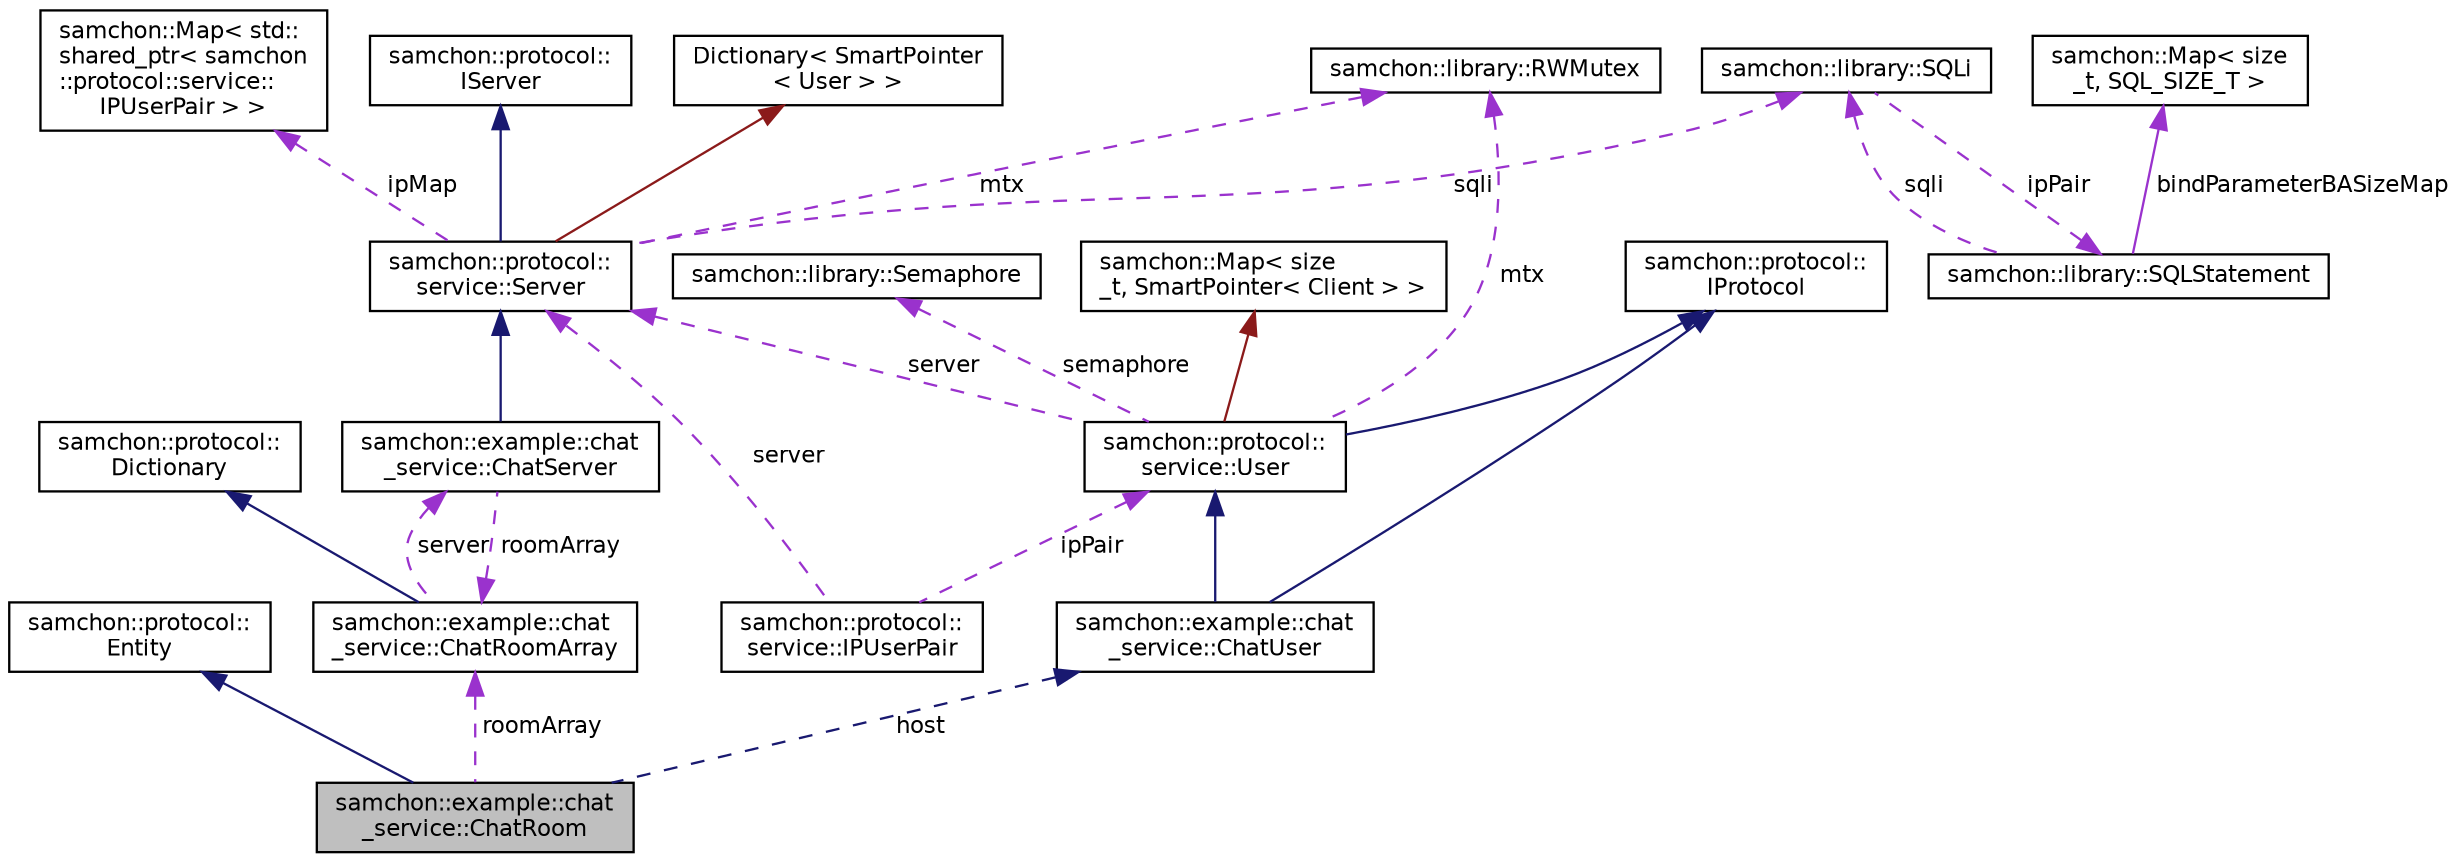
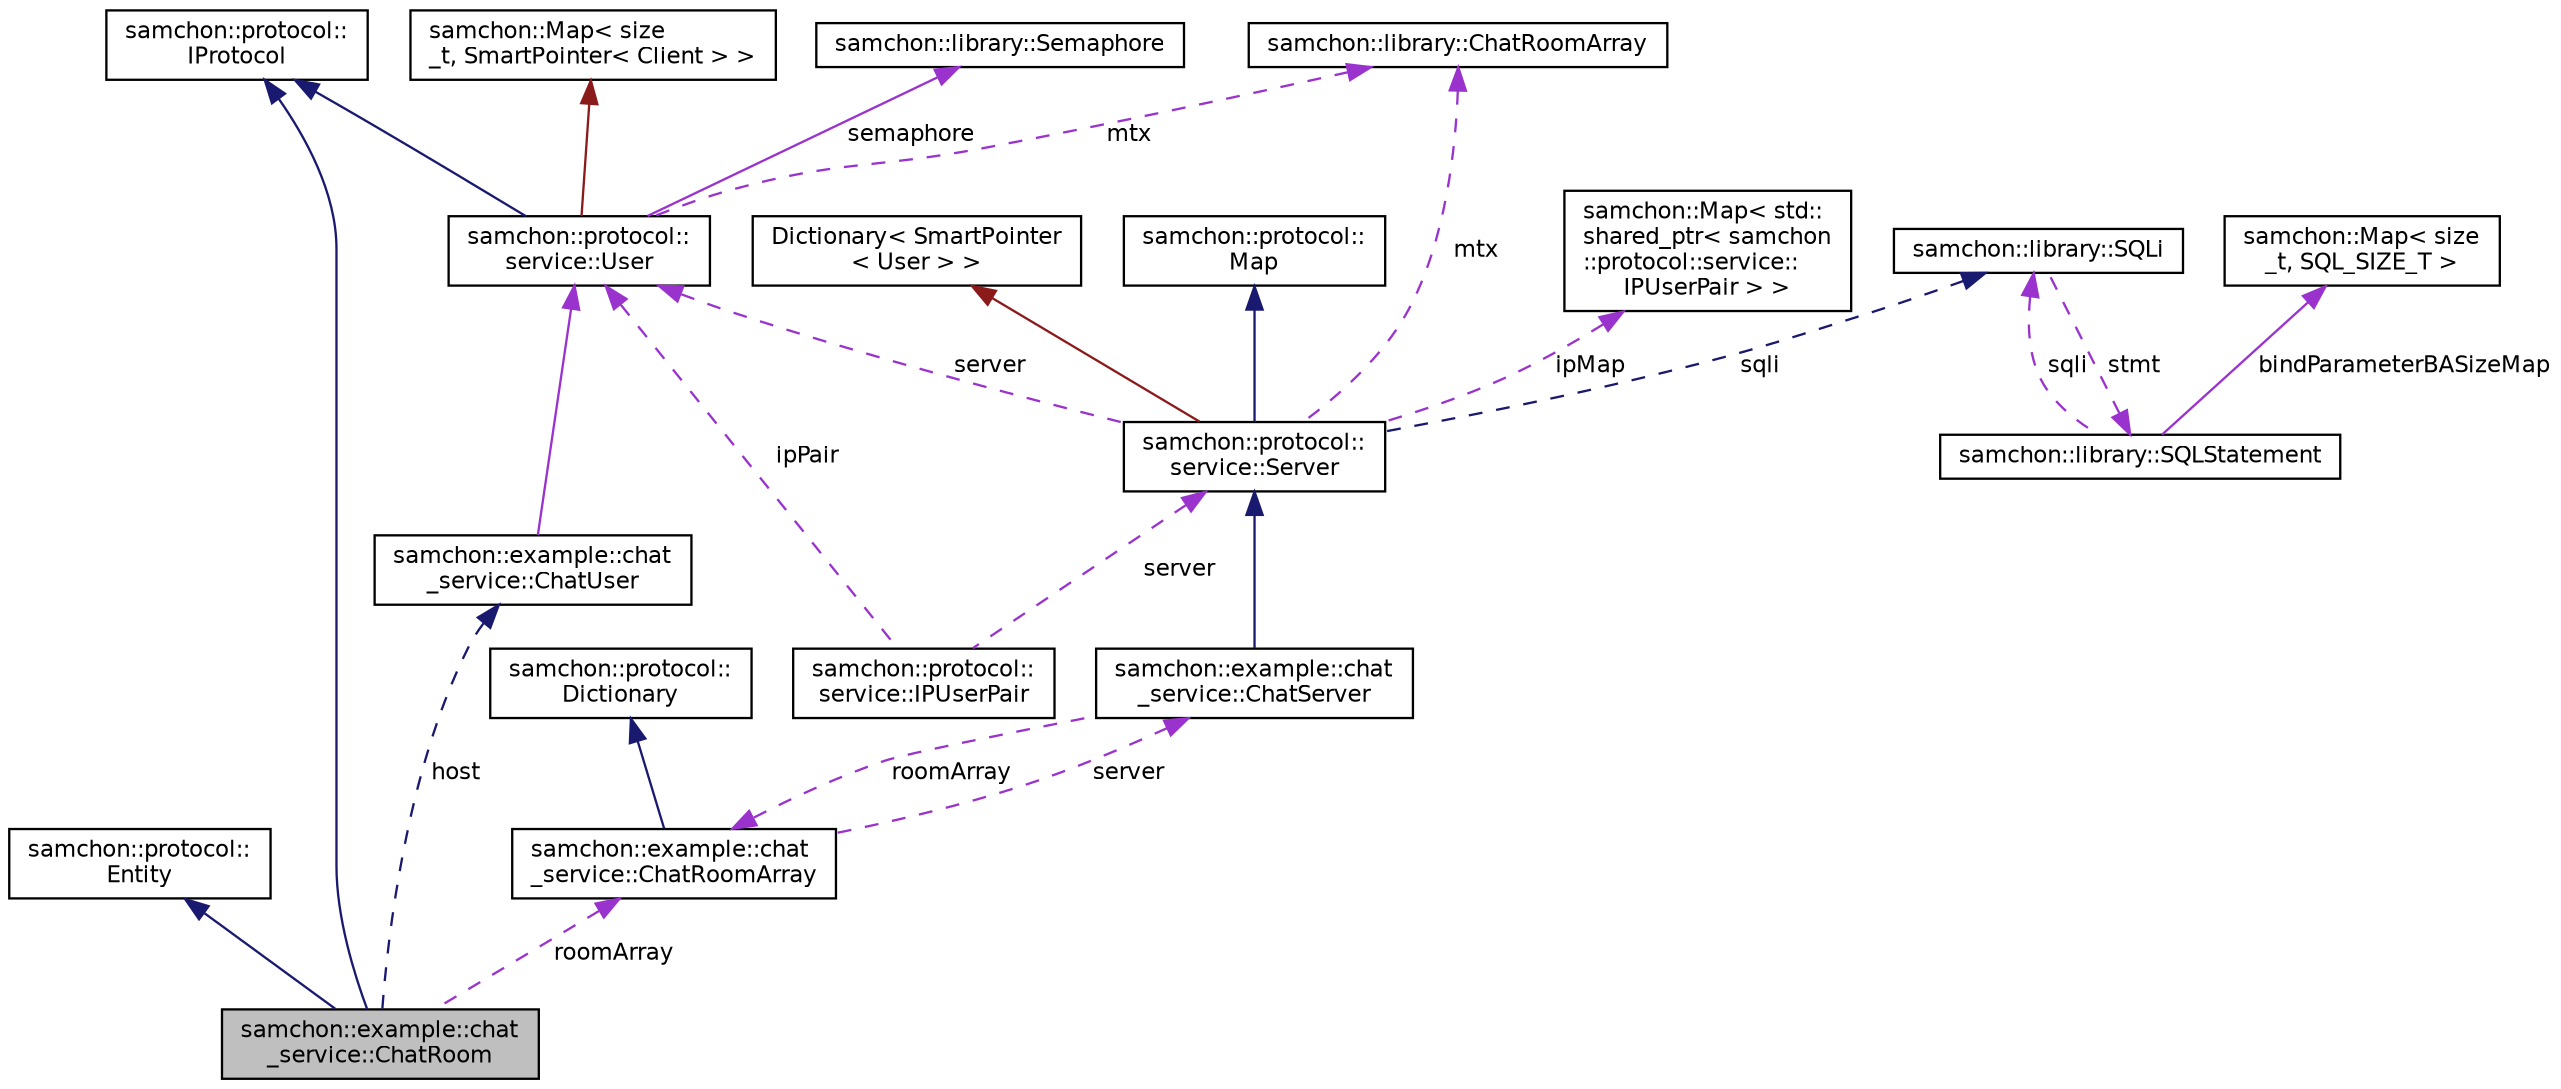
node "samchon::protocol:: IServer": label "samchon::protocol:: IServer" -> "samchon::protocol:: Map"
node "samchon::library::RWMutex": label "samchon::library::RWMutex" -> "samchon::library::ChatRoomArray"
edge "samchon::library::SQLi" -> "samchon::library::SQLStatement": label " ipPair" -> " stmt"
edge "samchon::protocol:: service::Server" -> "samchon::library::SQLi": color darkorchid3 -> midnightblue
edge "samchon::protocol:: service::User" -> "samchon::library::Semaphore": style dashed -> solid
edge "samchon::protocol:: service::User" -> "samchon::protocol:: service::Server": reversed
edge "samchon::example::chat _service::ChatUser" -> "samchon::protocol:: IProtocol": now "samchon::example::chat _service::ChatRoom" -> "samchon::protocol:: IProtocol"
edge "samchon::example::chat _service::ChatUser" -> "samchon::protocol:: service::User": color midnightblue -> darkorchid3
